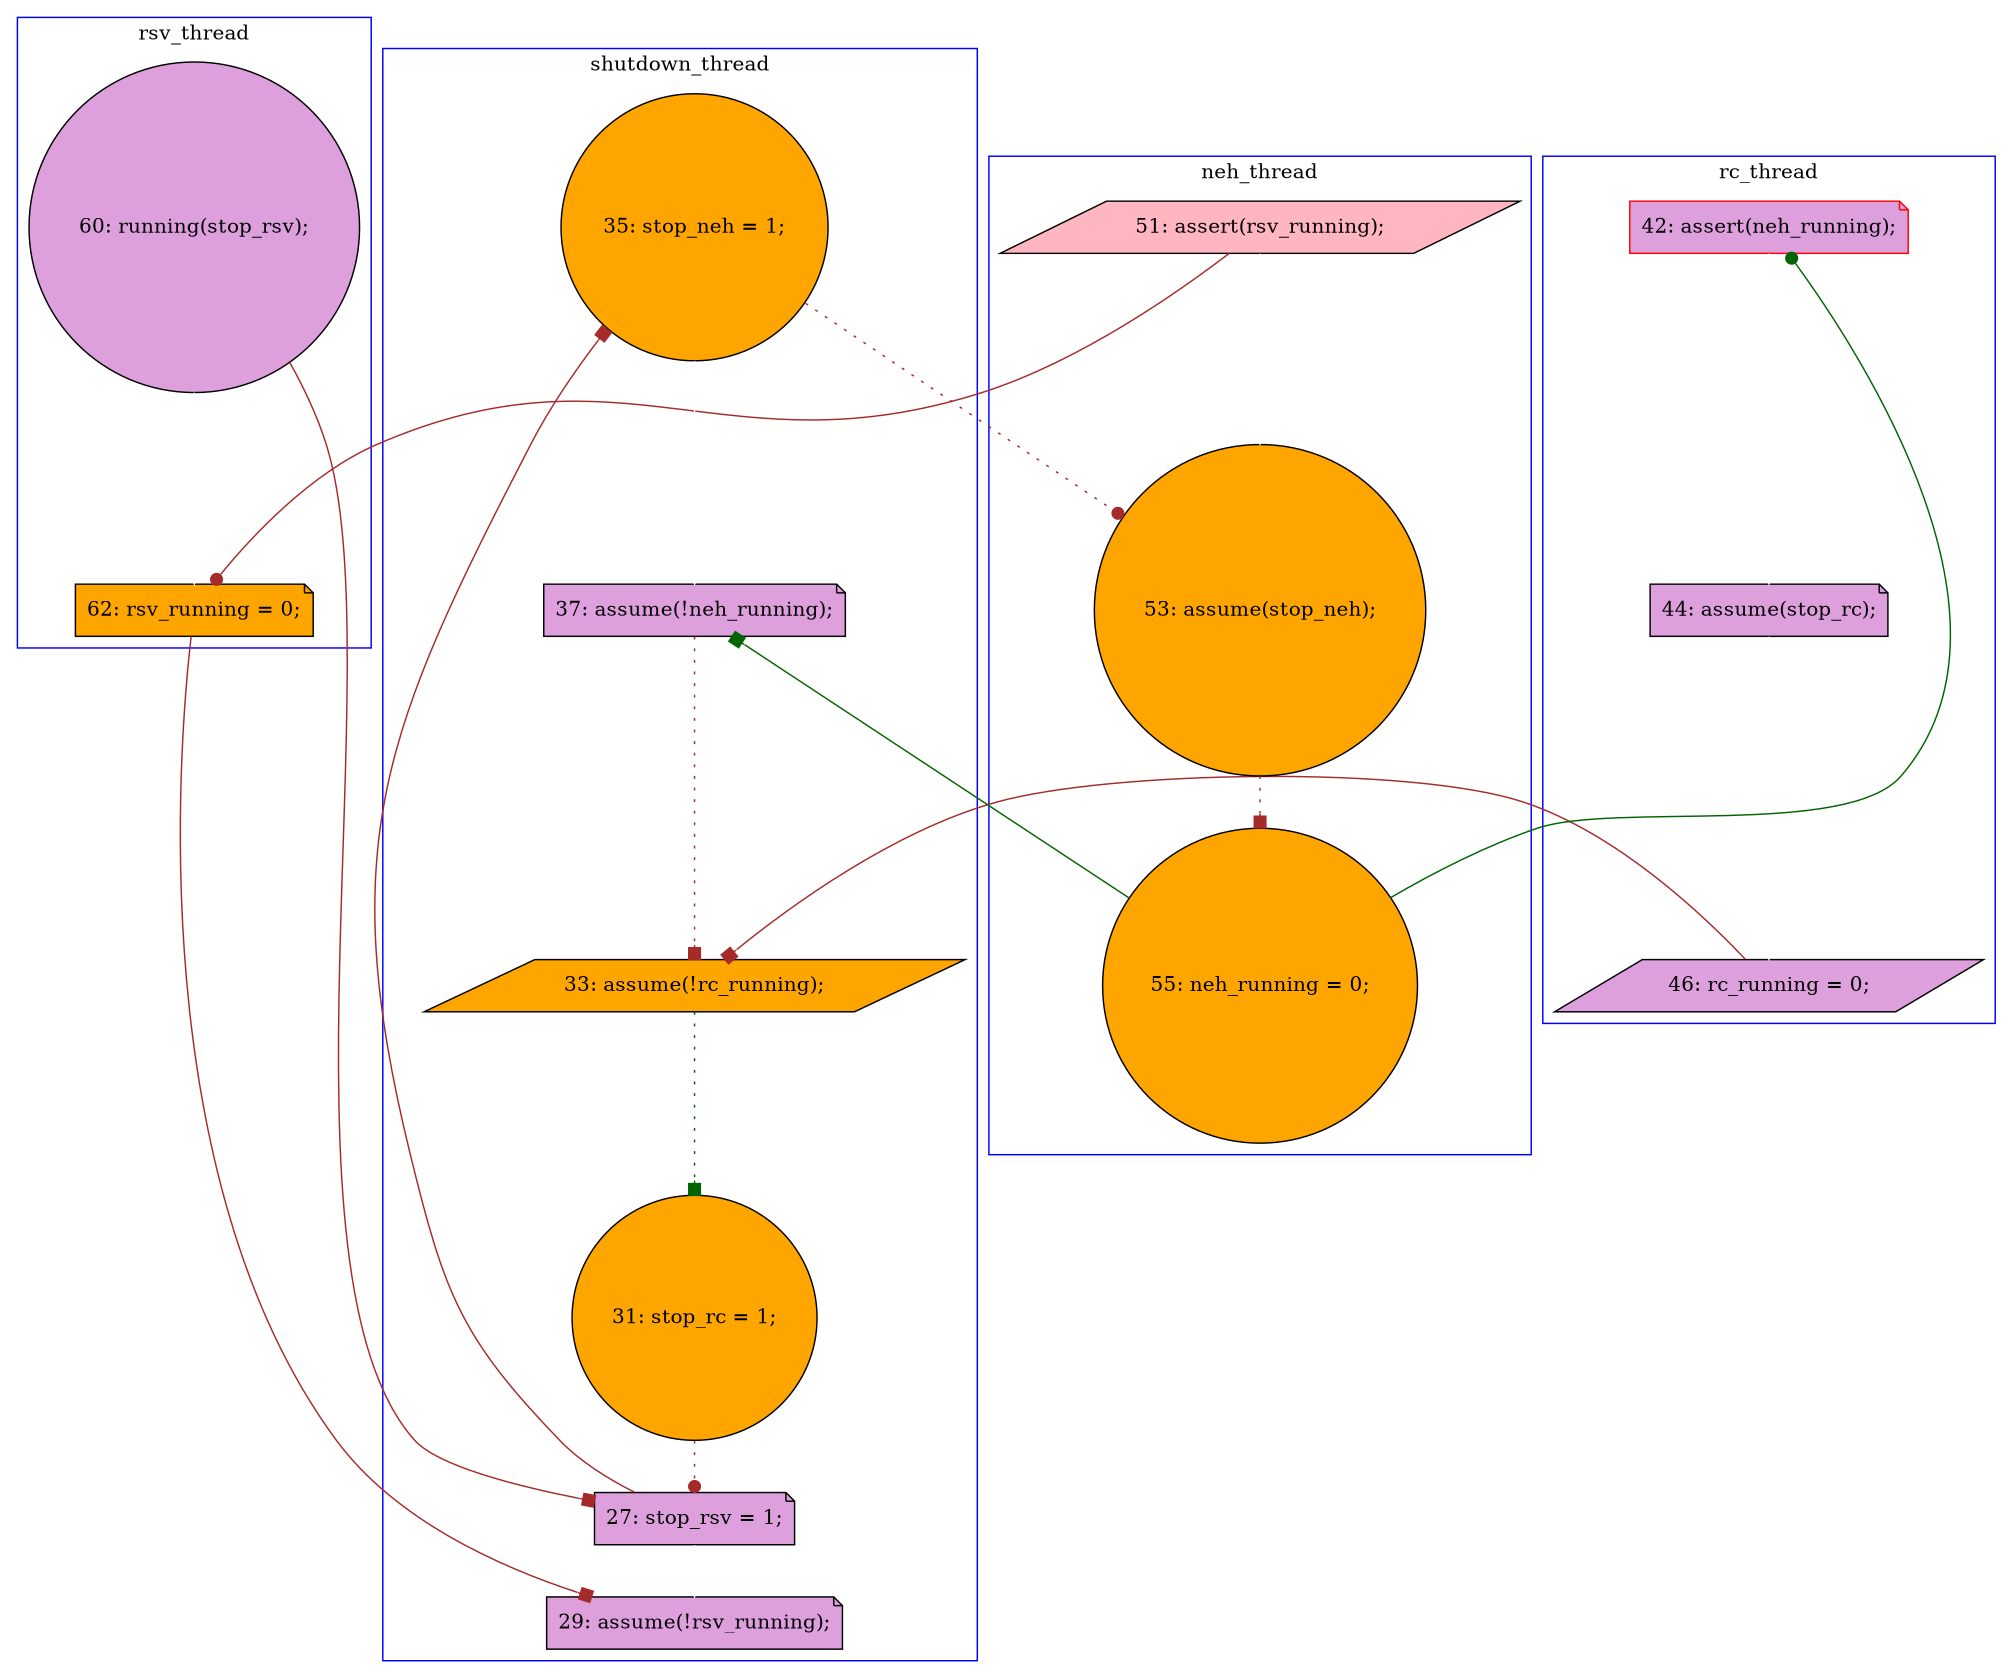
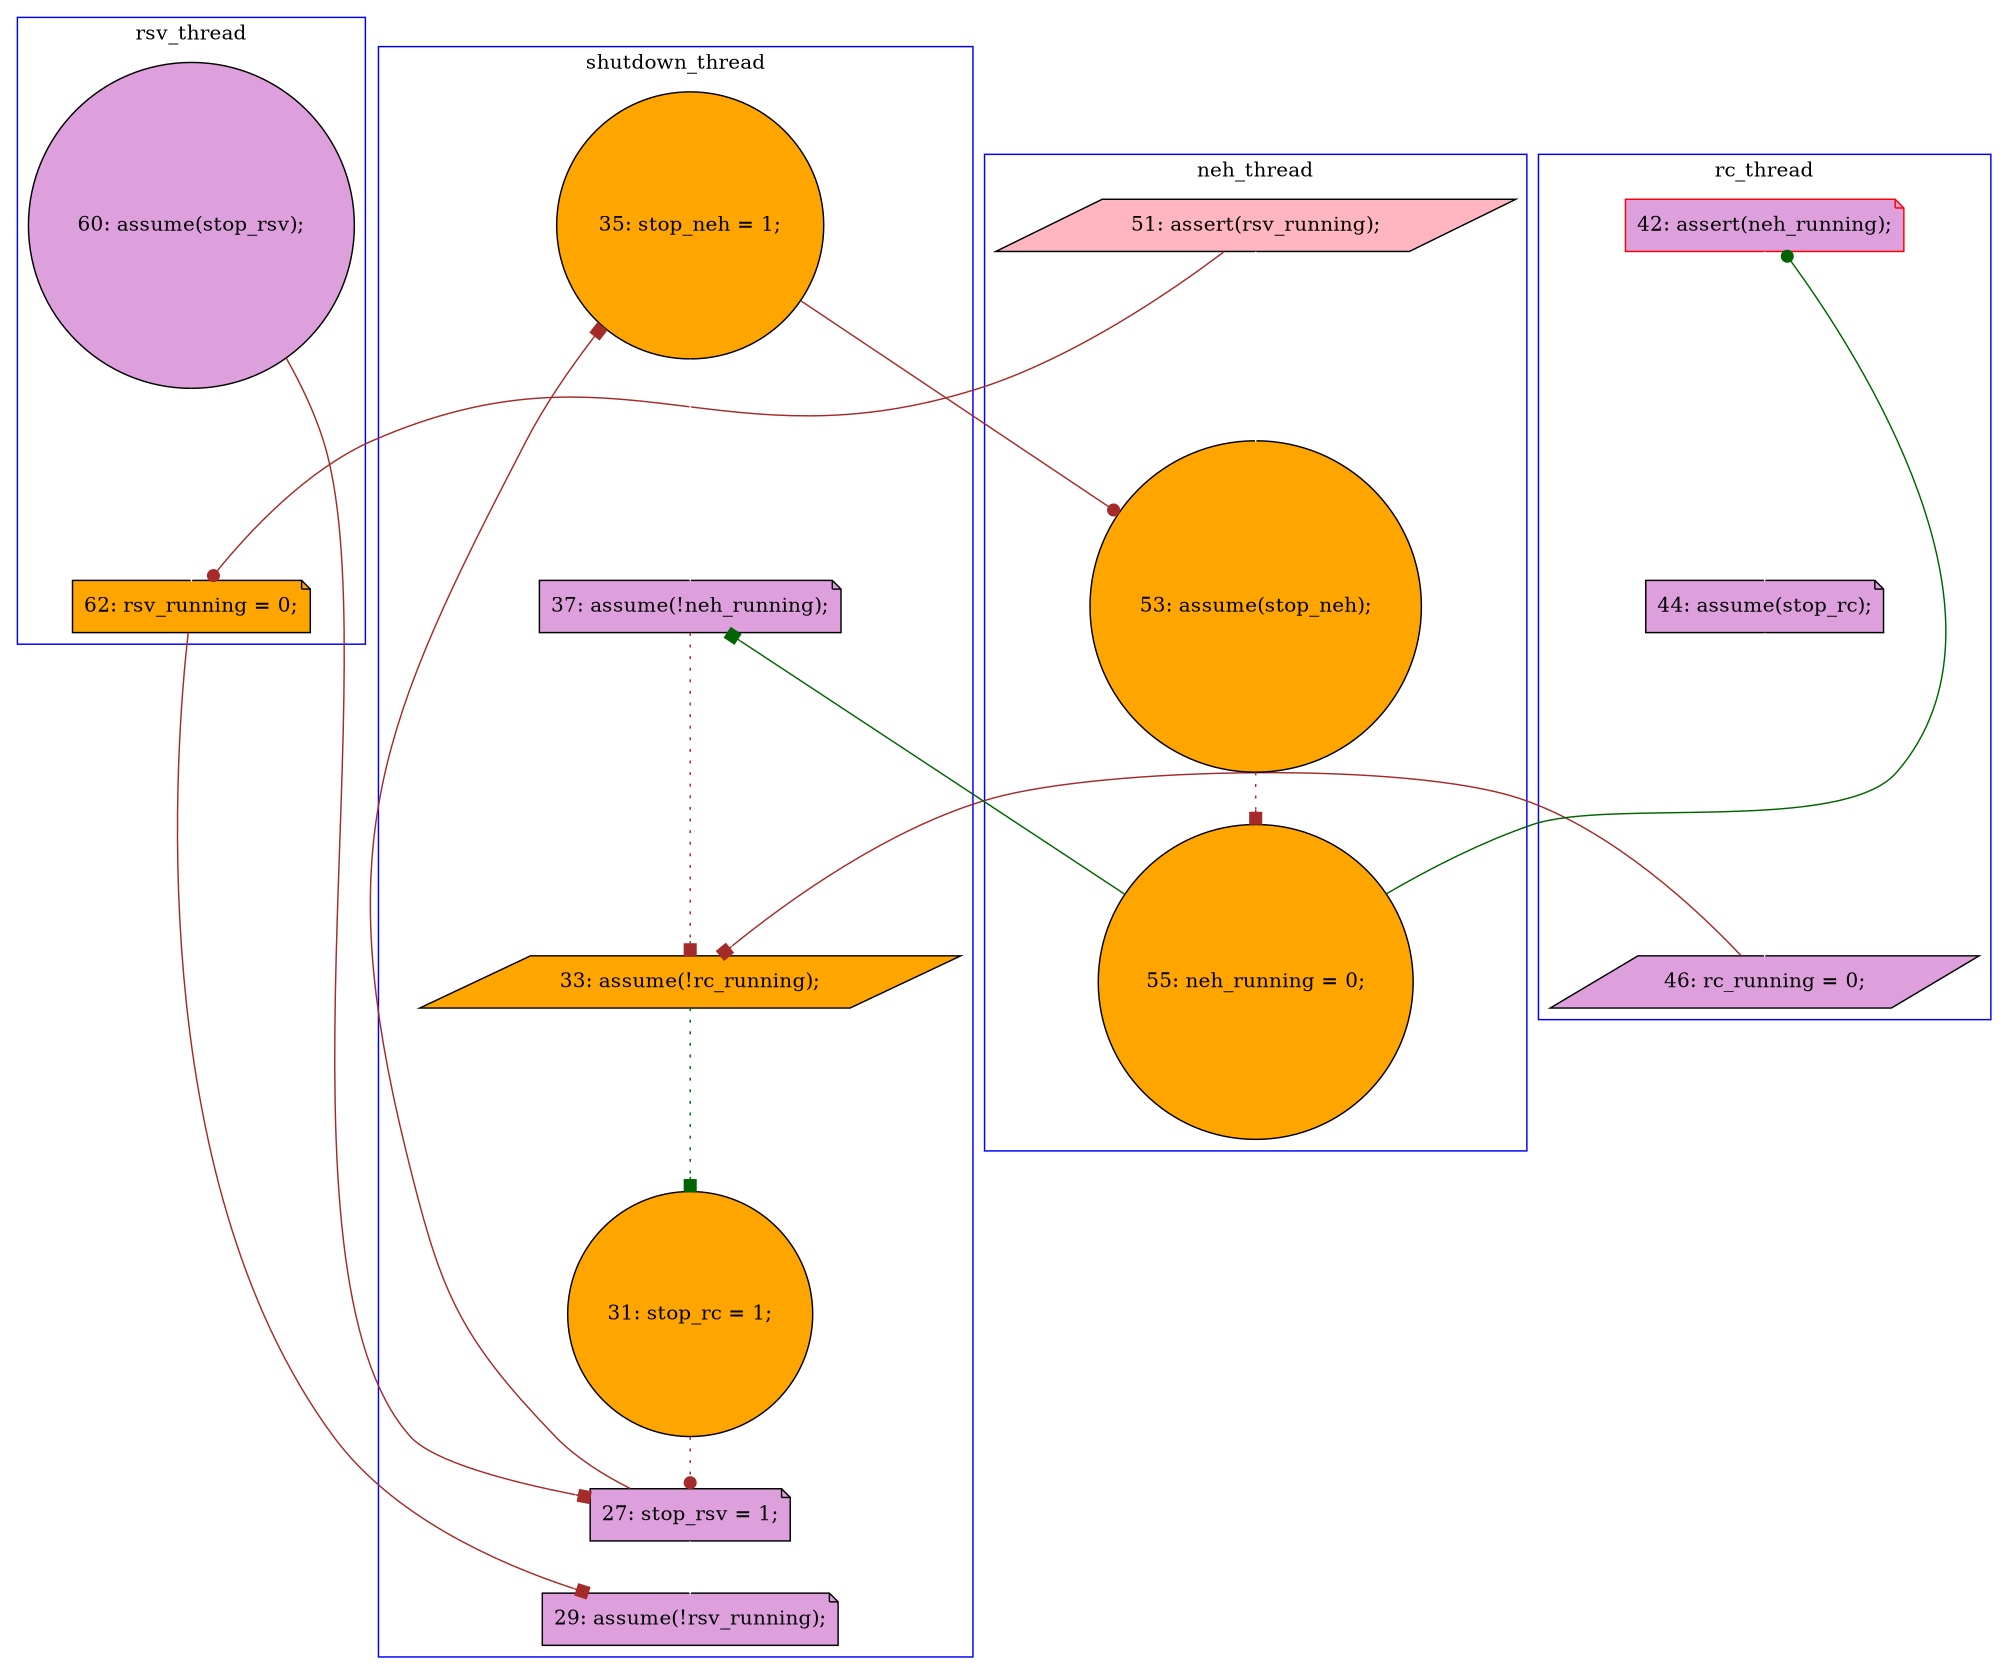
node "60: running(stop_rsv);": label "60: running(stop_rsv);" -> "60: assume(stop_rsv);"
edge "35: stop_neh = 1;" -> "53: assume(stop_neh);": style dotted -> solid
